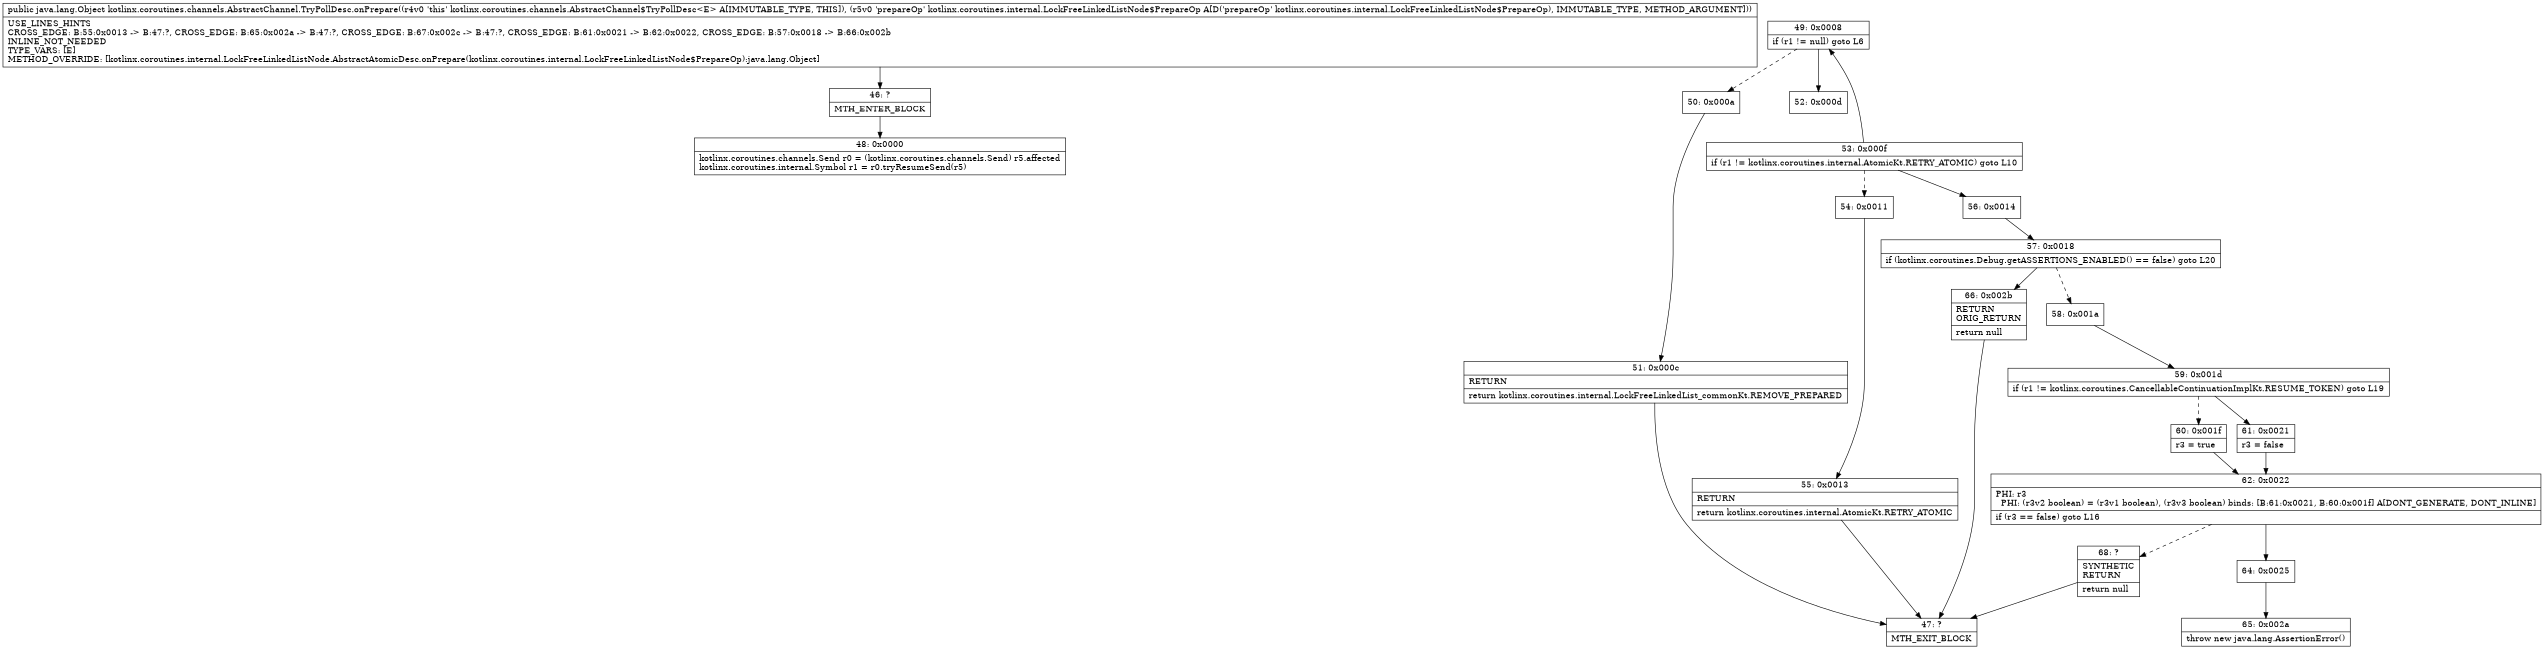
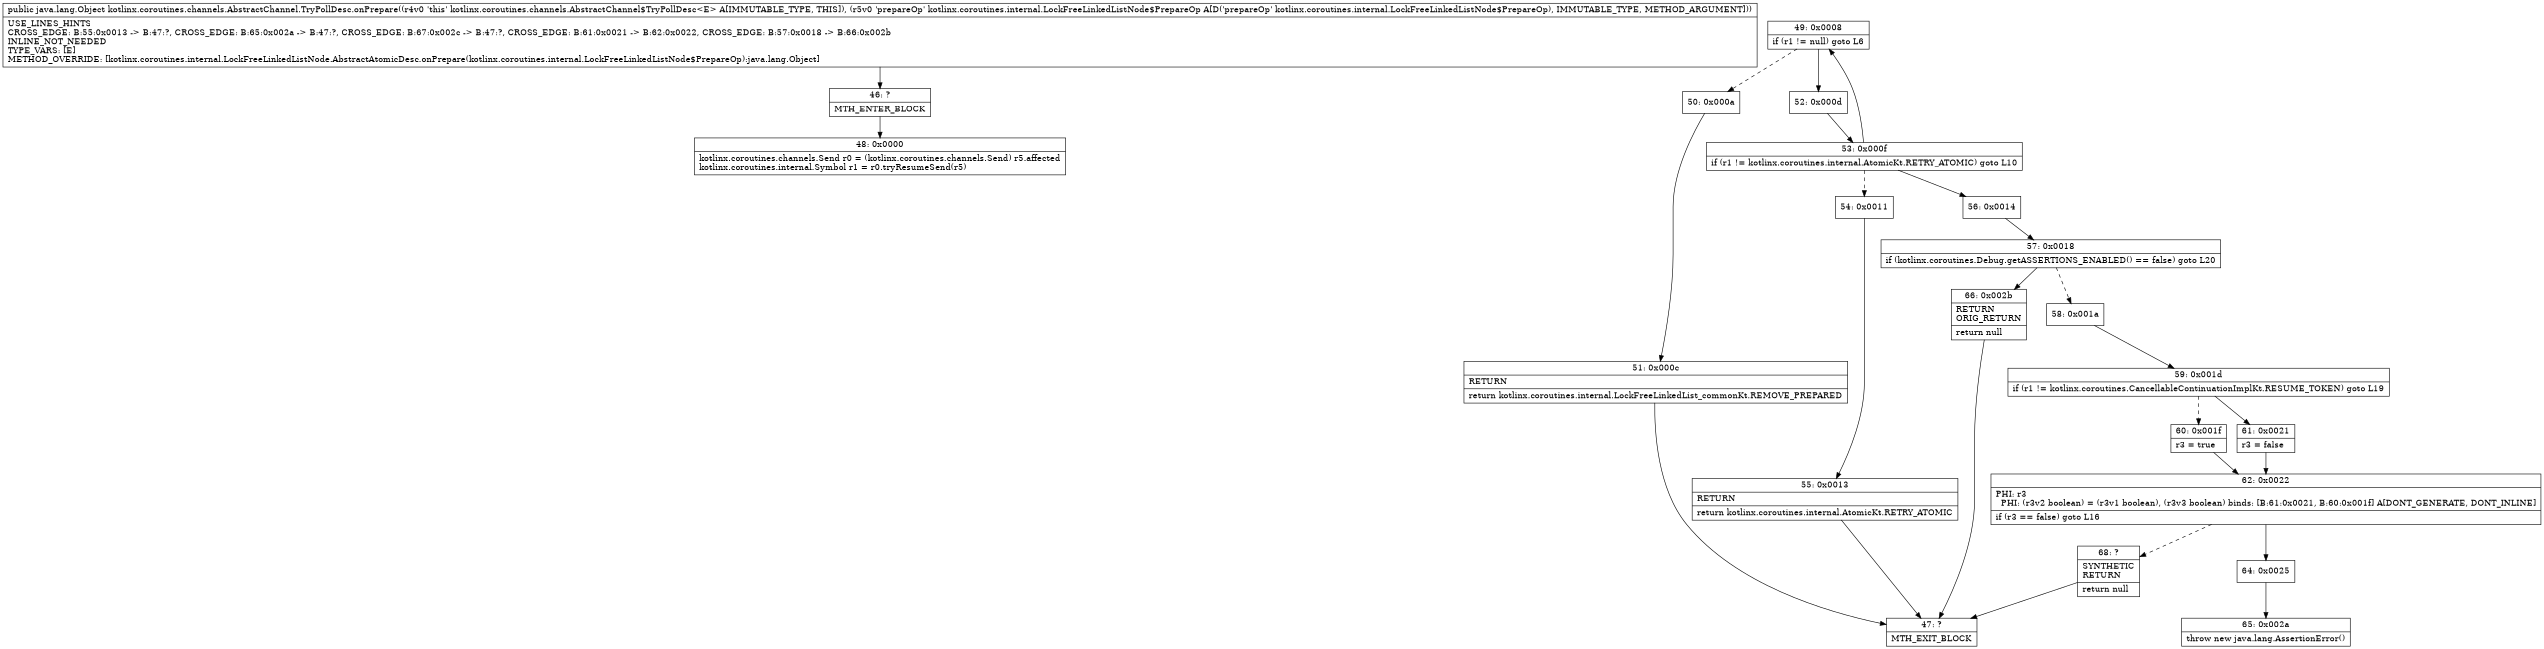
edge "52: 0x000d" -> "53: 0x000f": added
